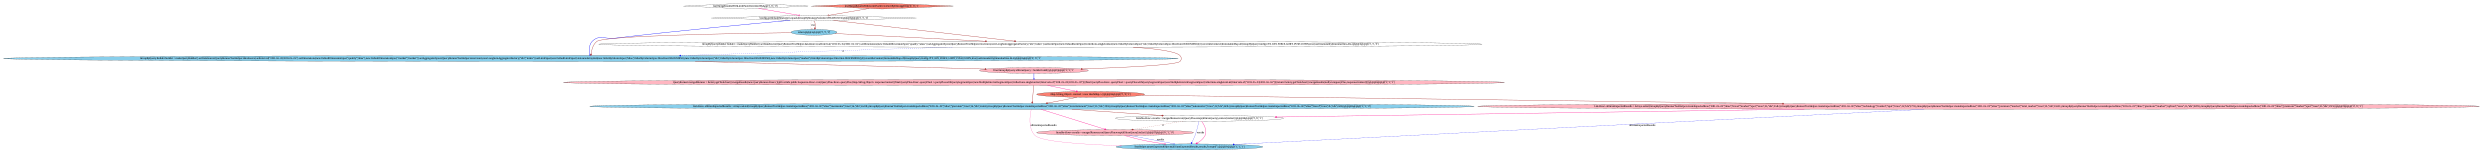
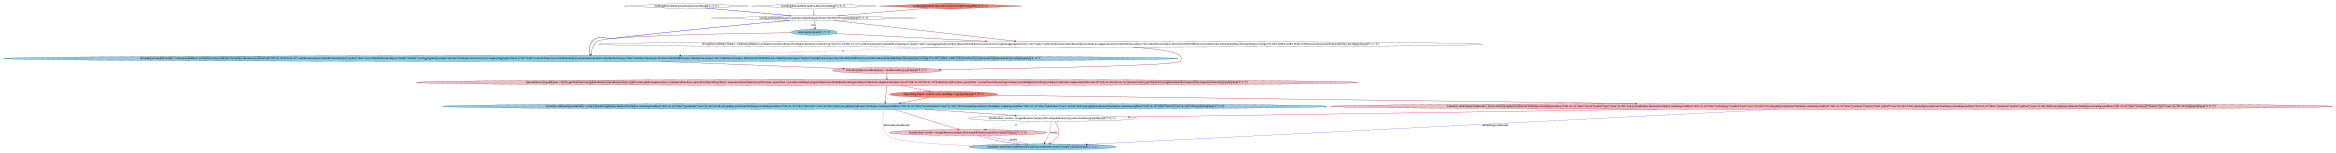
node "testMergeResultsWithLimitPushDownSortByAgg['0', '1', '0']": added
